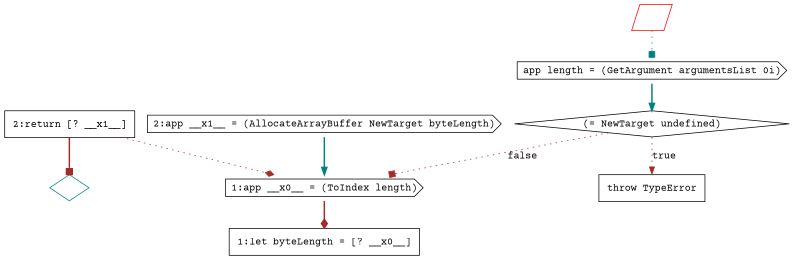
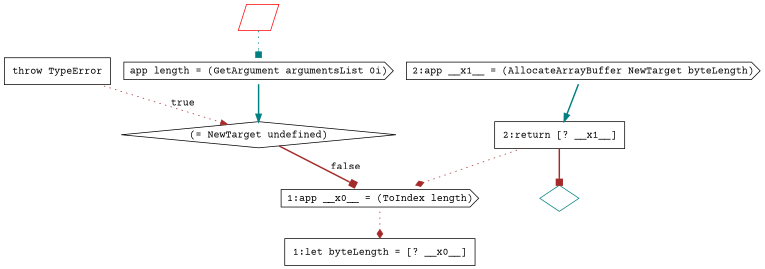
edge "2:app __x1__ = (AllocateArrayBuffer NewTarget byteLength)" -> "1:app __x0__ = (ToIndex length)": now "2:app __x1__ = (AllocateArrayBuffer NewTarget byteLength)" -> "2:return [? __x1__]"
edge "(= NewTarget undefined)" -> "throw TypeError": reversed
edge "(= NewTarget undefined)" -> "1:app __x0__ = (ToIndex length)": style dotted -> bold
edge "1:app __x0__ = (ToIndex length)" -> "1:let byteLength = [? __x0__]": style bold -> dotted
